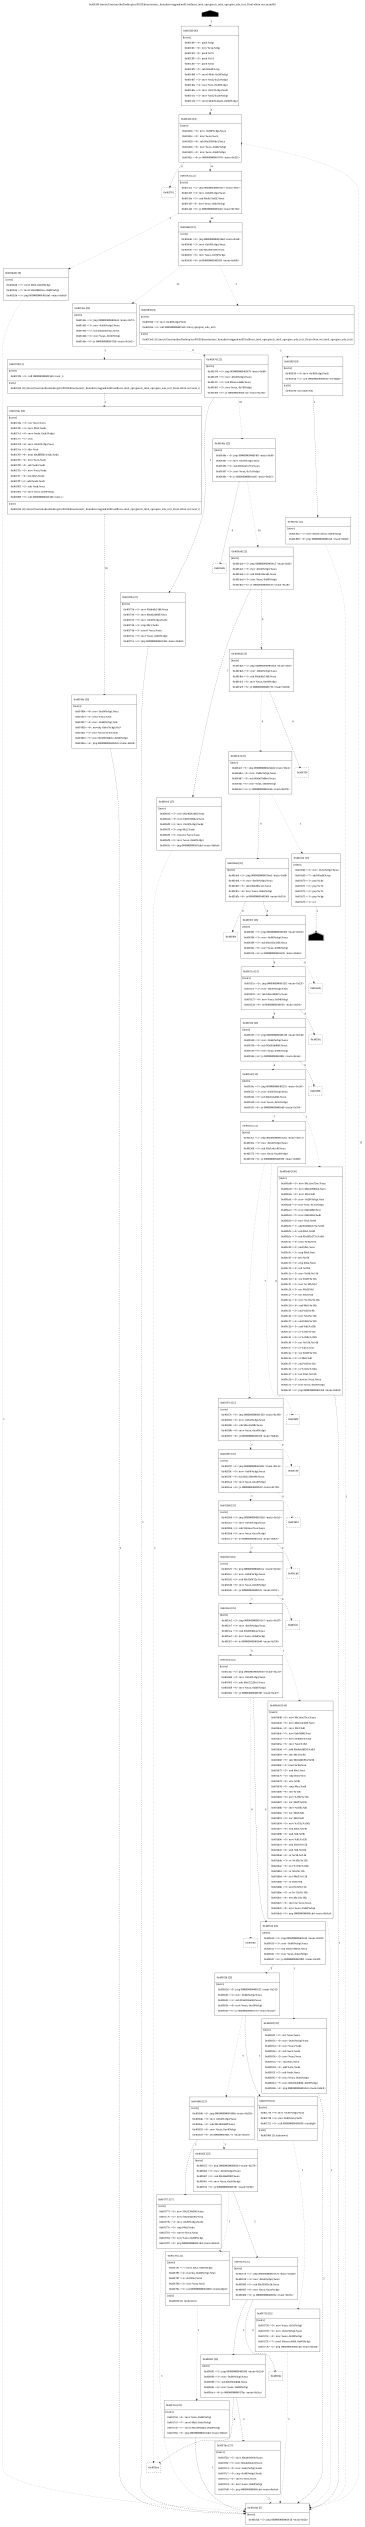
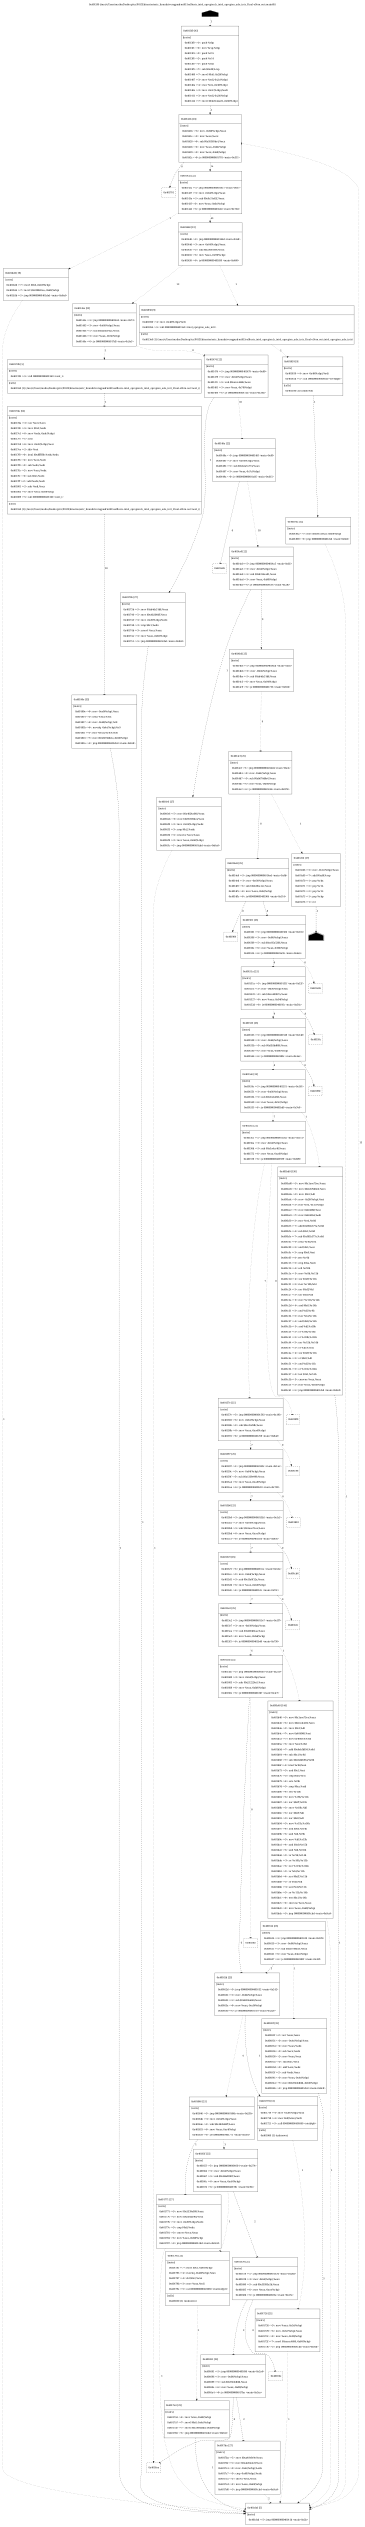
node "0x401756": removed
edge "0x4015fb [25]" -> "0x401614 [25]": now "0x4015fb [25]" -> "0x40162d [25]"
